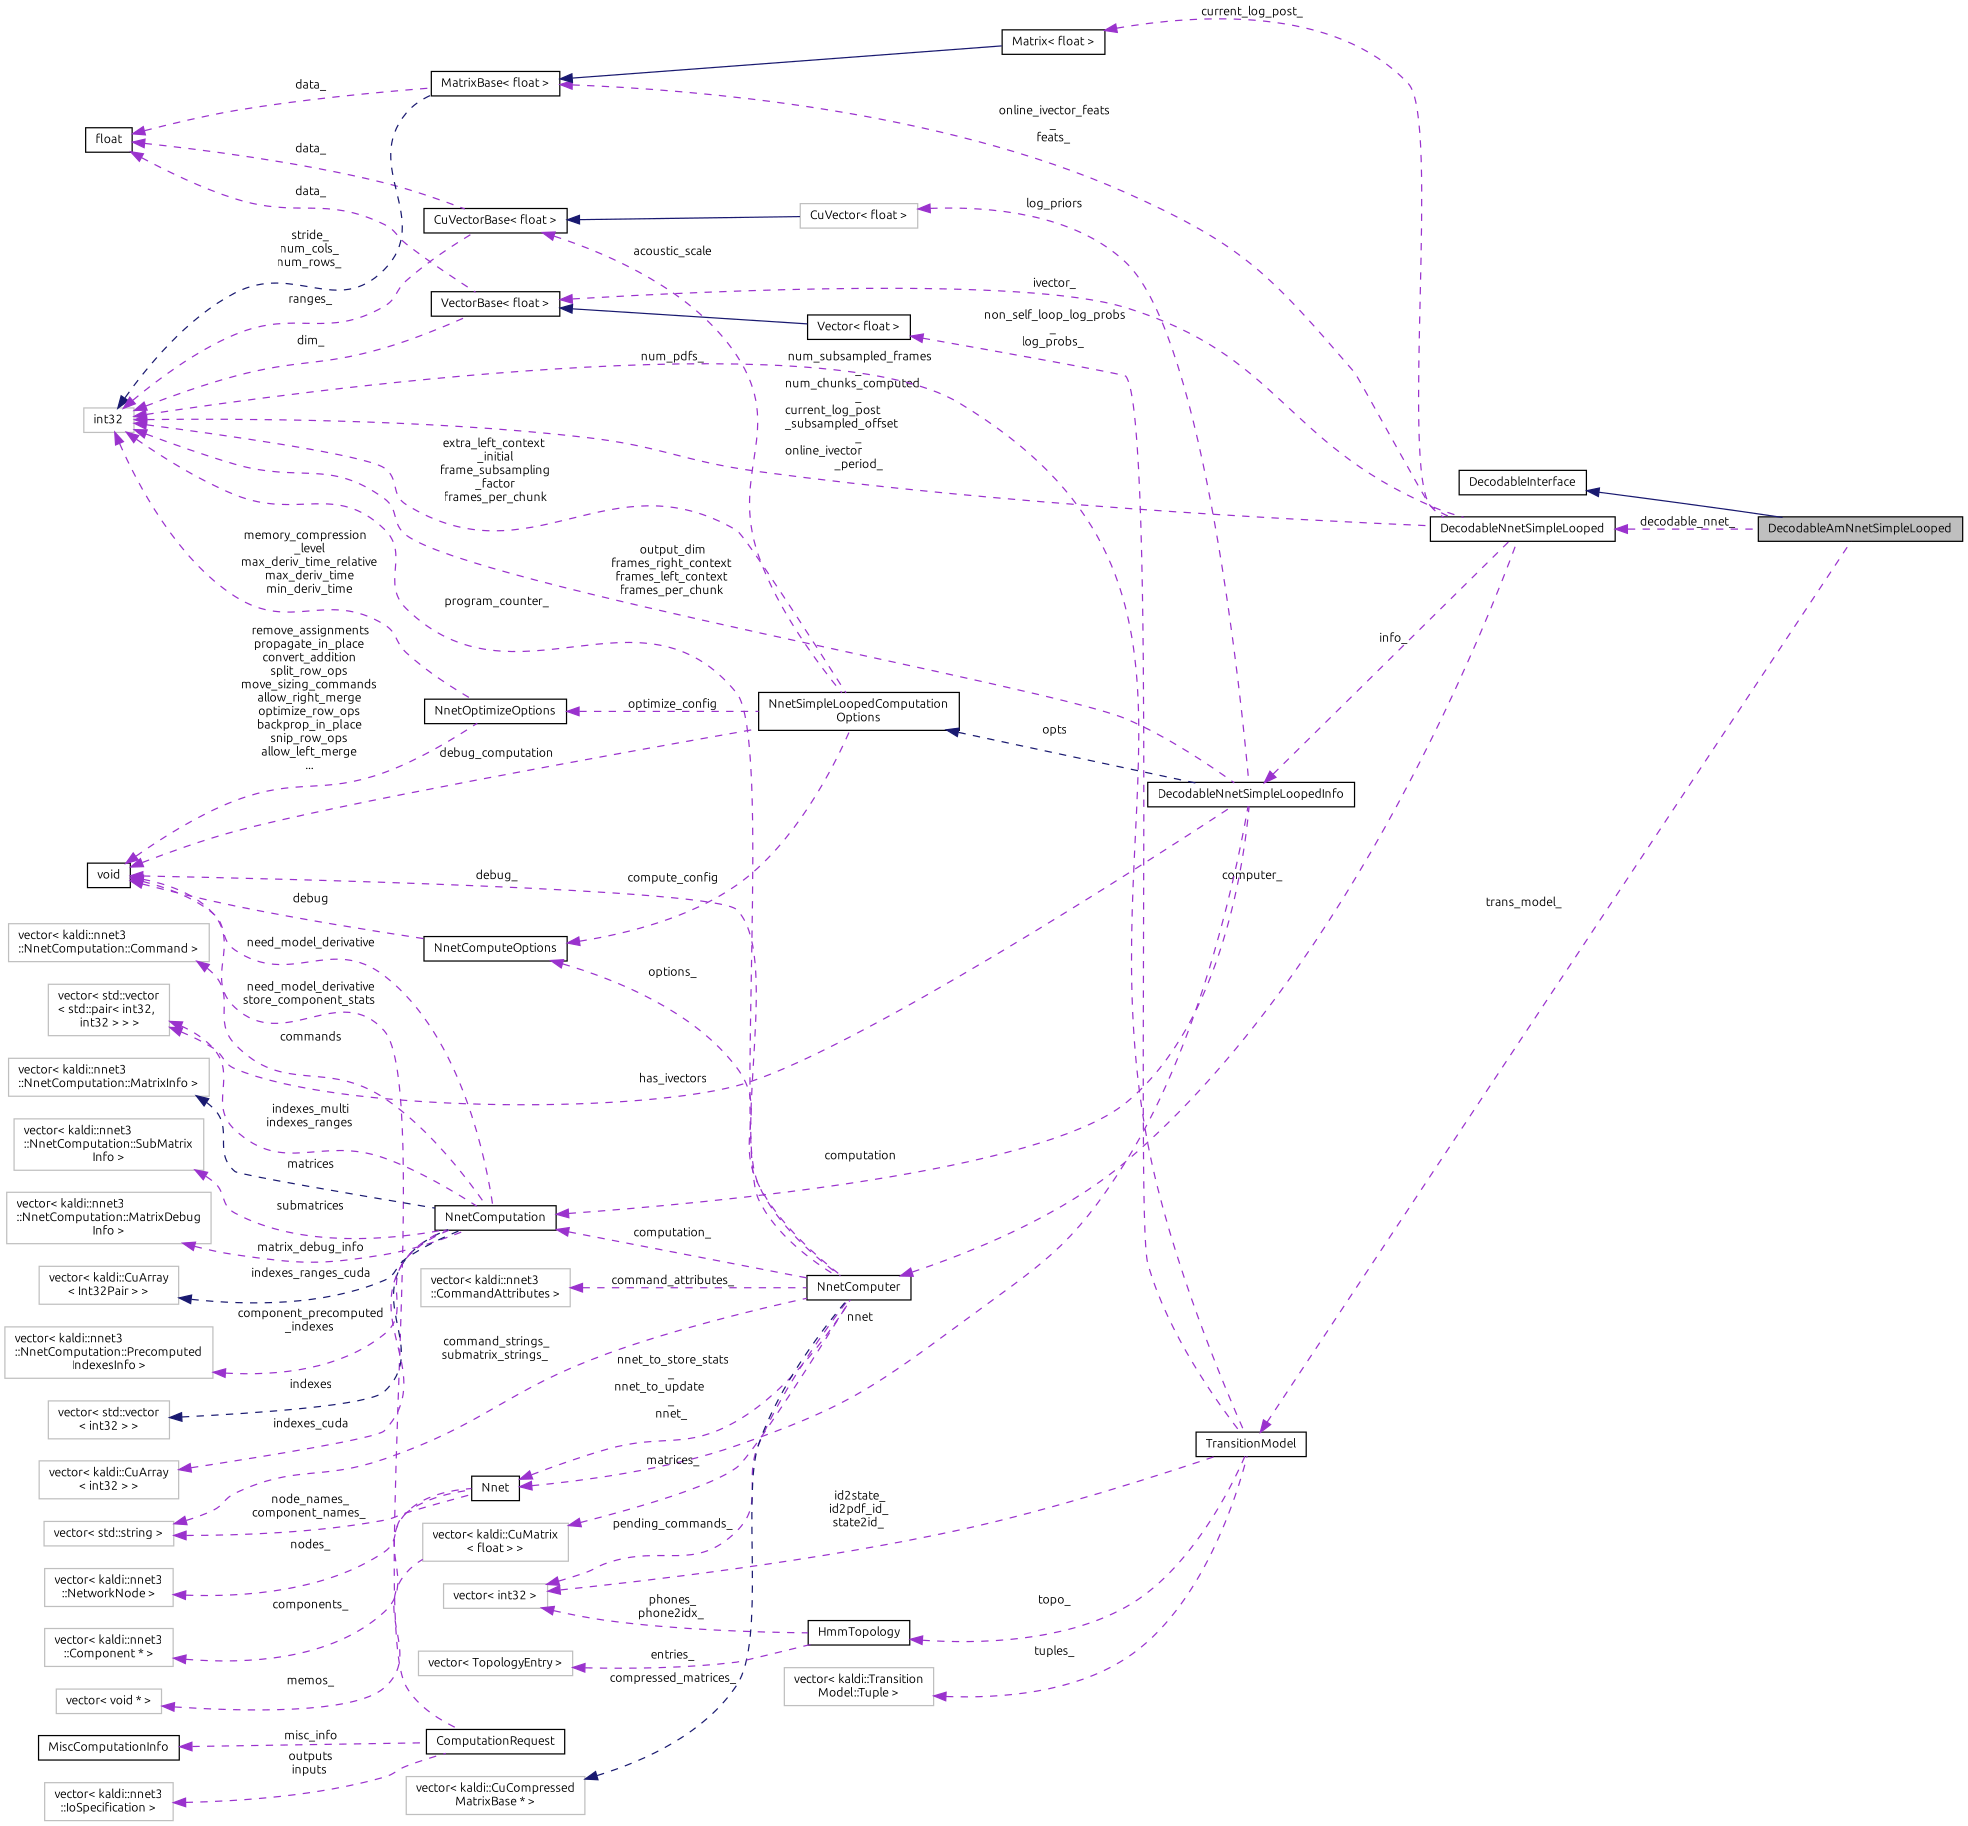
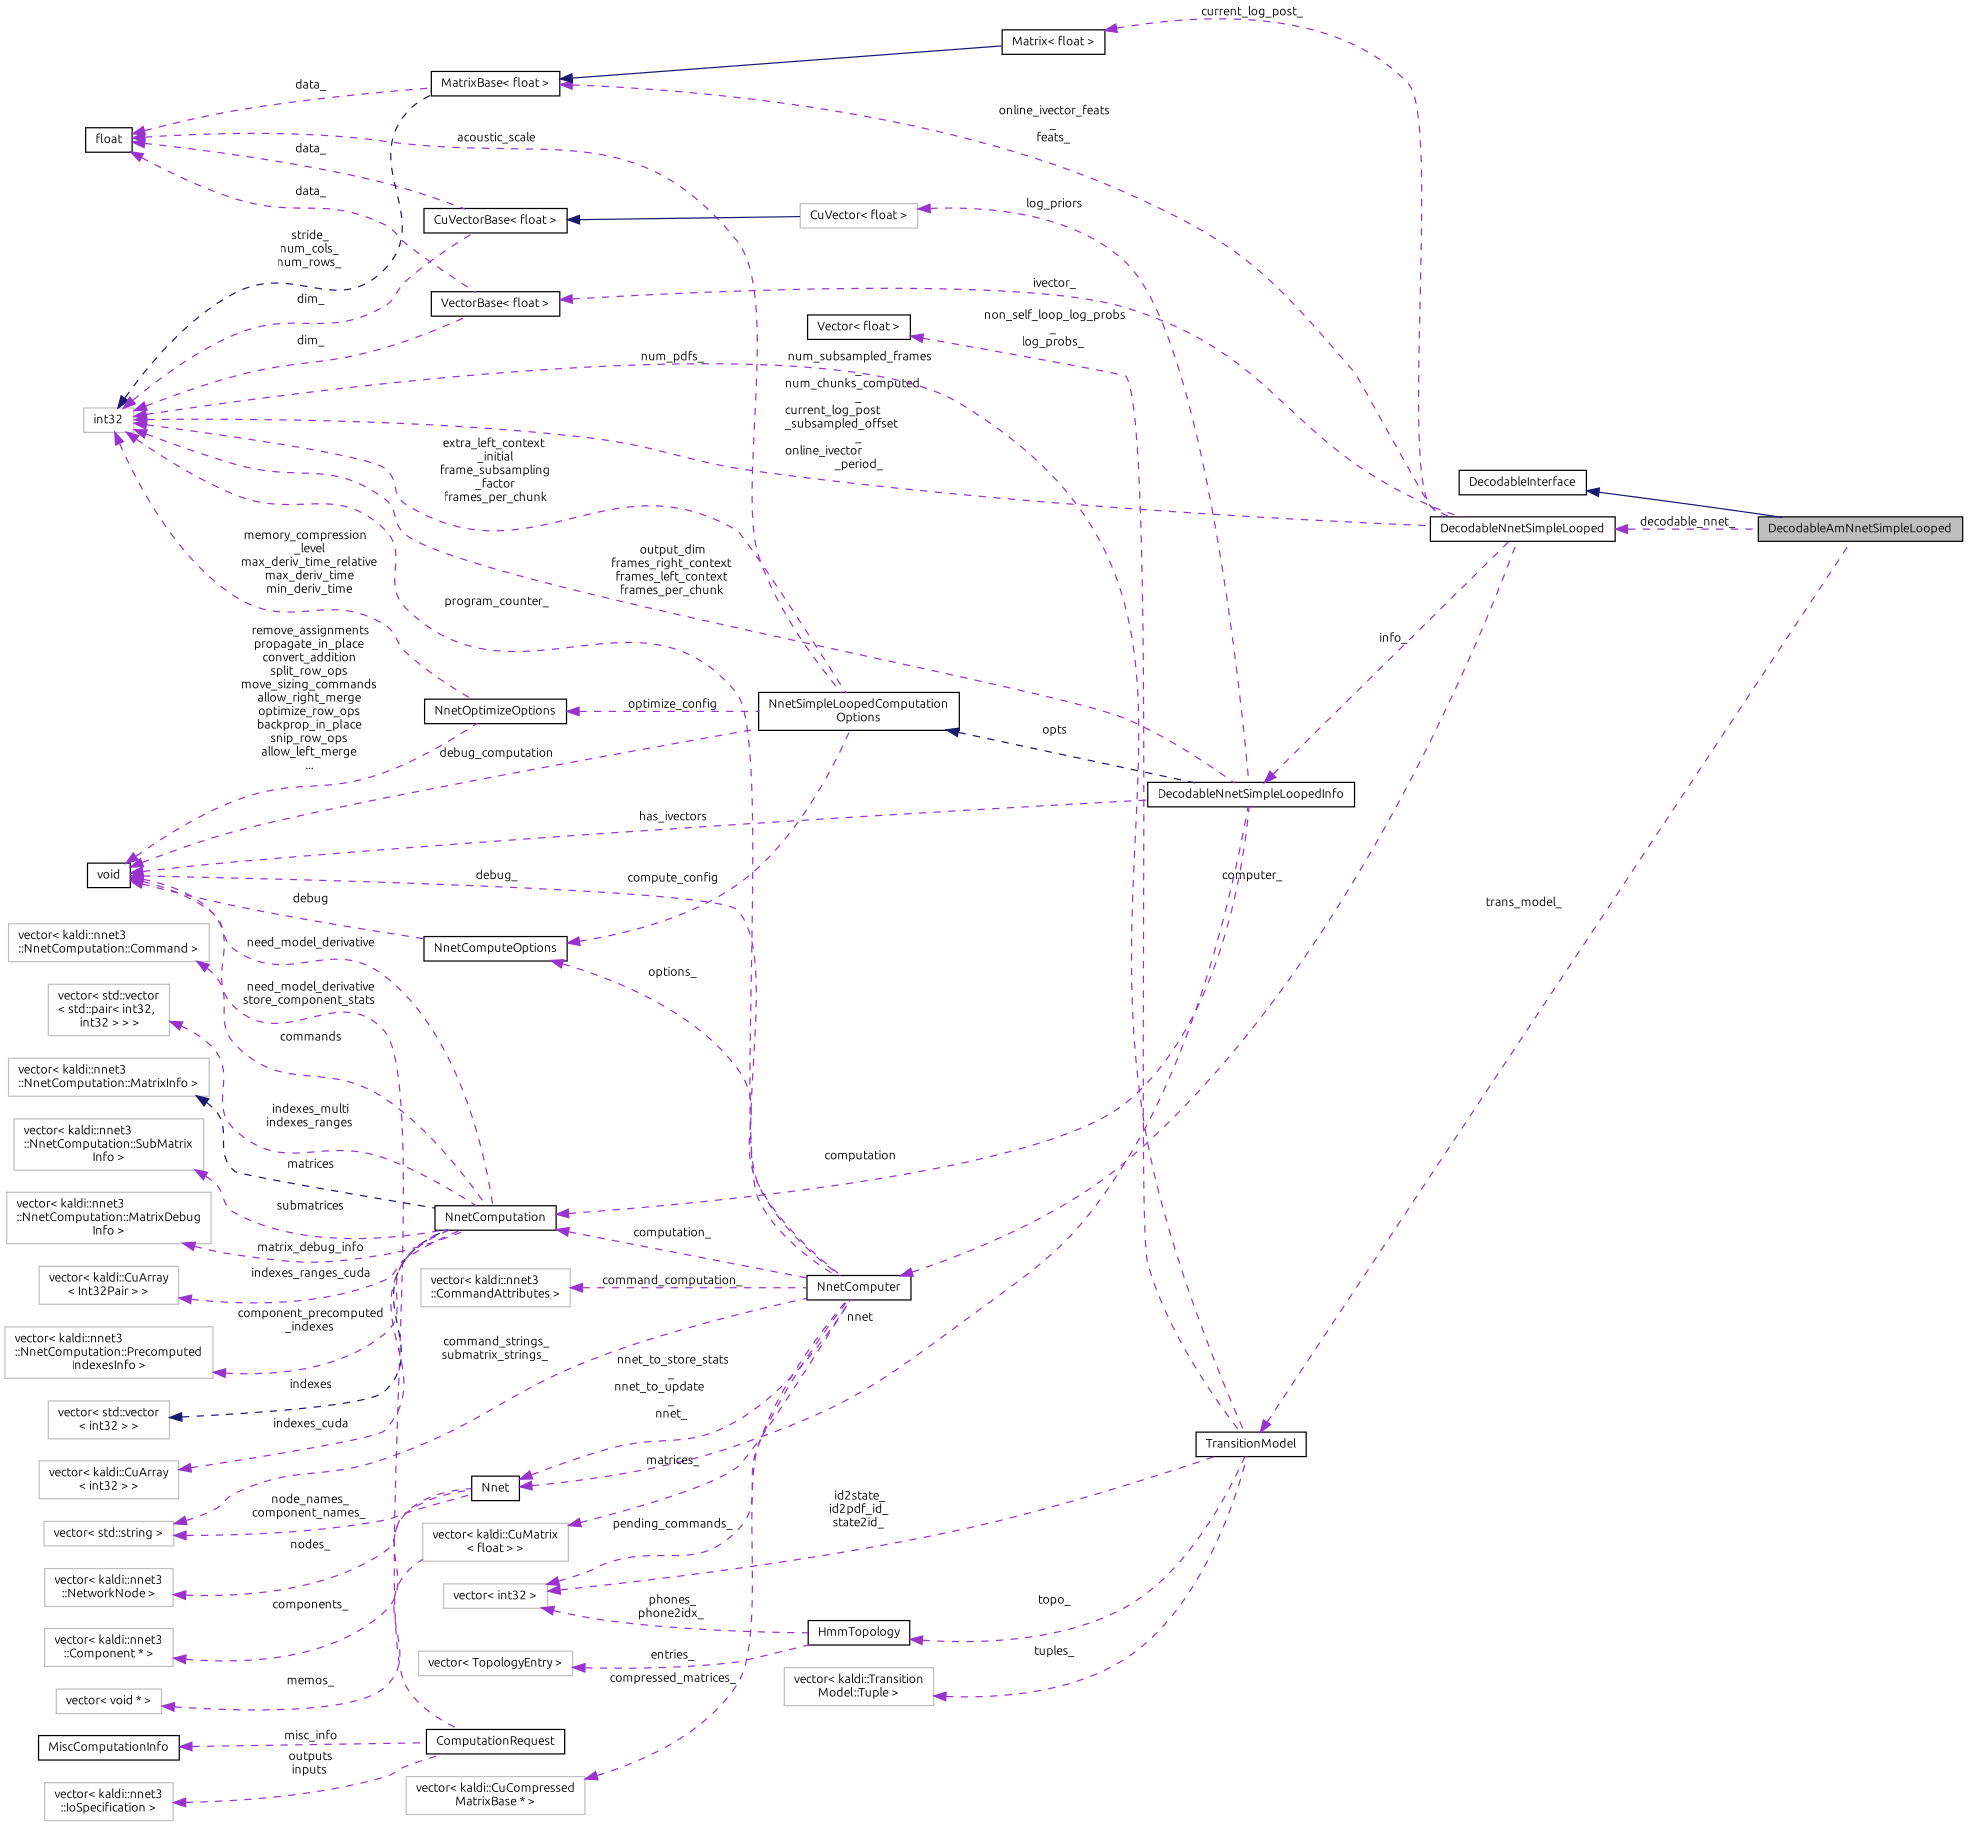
edge "CuVectorBase< float >" -> "int32": label " ranges_" -> " dim_"
edge "Vector< float >" -> "VectorBase< float >": removed
edge "NnetSimpleLoopedComputation Options" -> "CuVectorBase< float >": now "NnetSimpleLoopedComputation Options" -> "float"
edge "DecodableNnetSimpleLoopedInfo" -> "vector< std::vector < std::pair< int32, int32 > > >": now "DecodableNnetSimpleLoopedInfo" -> "void"
edge "NnetComputer" -> "vector< kaldi::nnet3 ::CommandAttributes >": label " command_attributes_" -> " command_computation_"
edge "NnetComputation" -> "vector< kaldi::CuArray < Int32Pair > >": color midnightblue -> darkorchid3
edge "NnetComputer" -> "vector< kaldi::CuCompressed MatrixBase * >": color midnightblue -> darkorchid3
